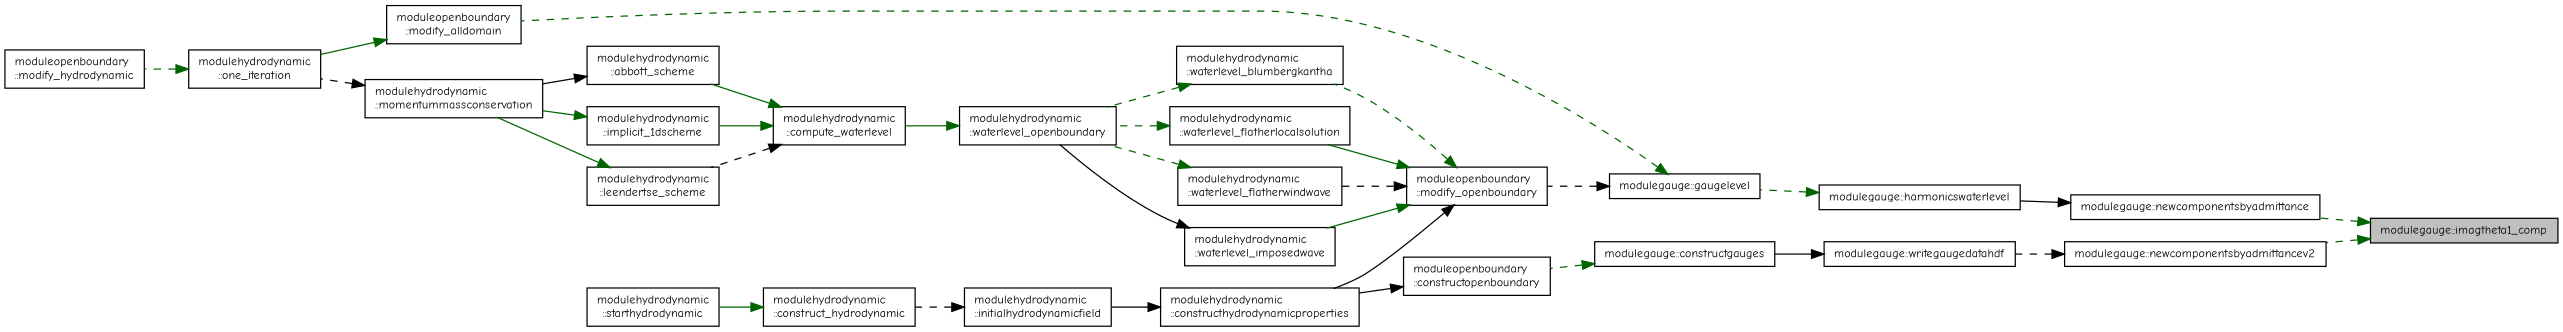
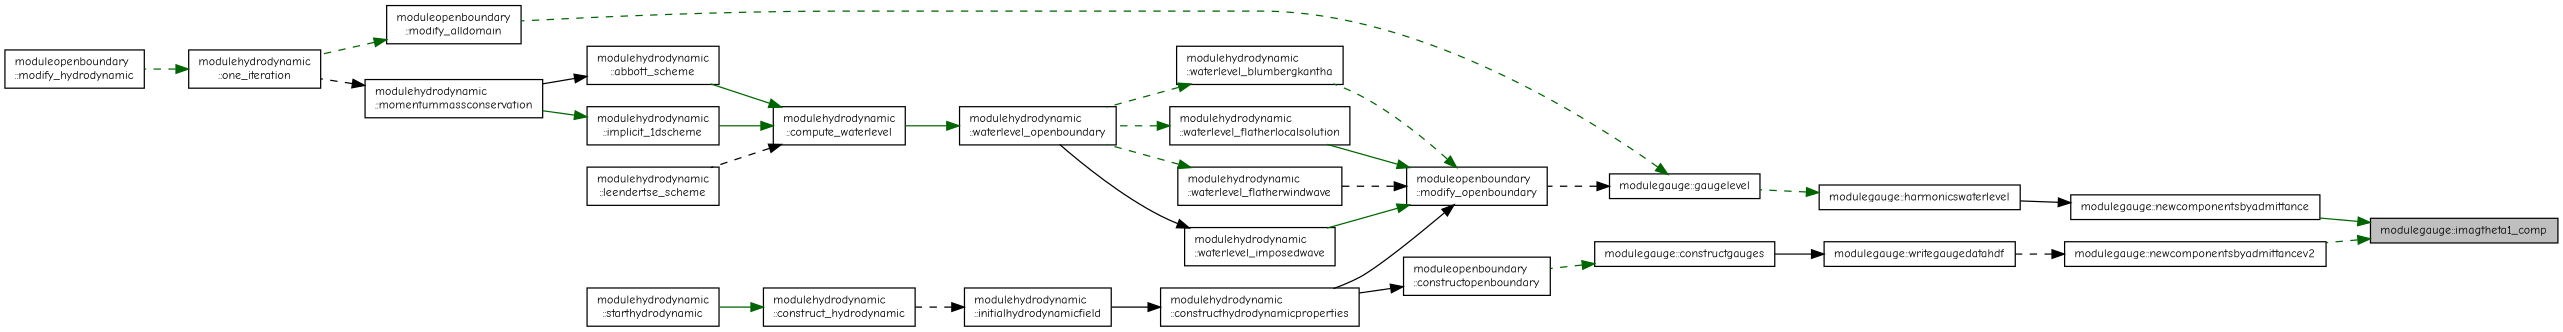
edge "modulehydrodynamic ::one_iteration" -> "moduleopenboundary ::modify_alldomain": style solid -> dashed
edge "modulehydrodynamic ::momentummassconservation" -> "modulehydrodynamic ::leendertse_scheme": removed
edge "modulegauge::newcomponentsbyadmittance" -> "modulegauge::imagtheta1_comp": style dashed -> solid
